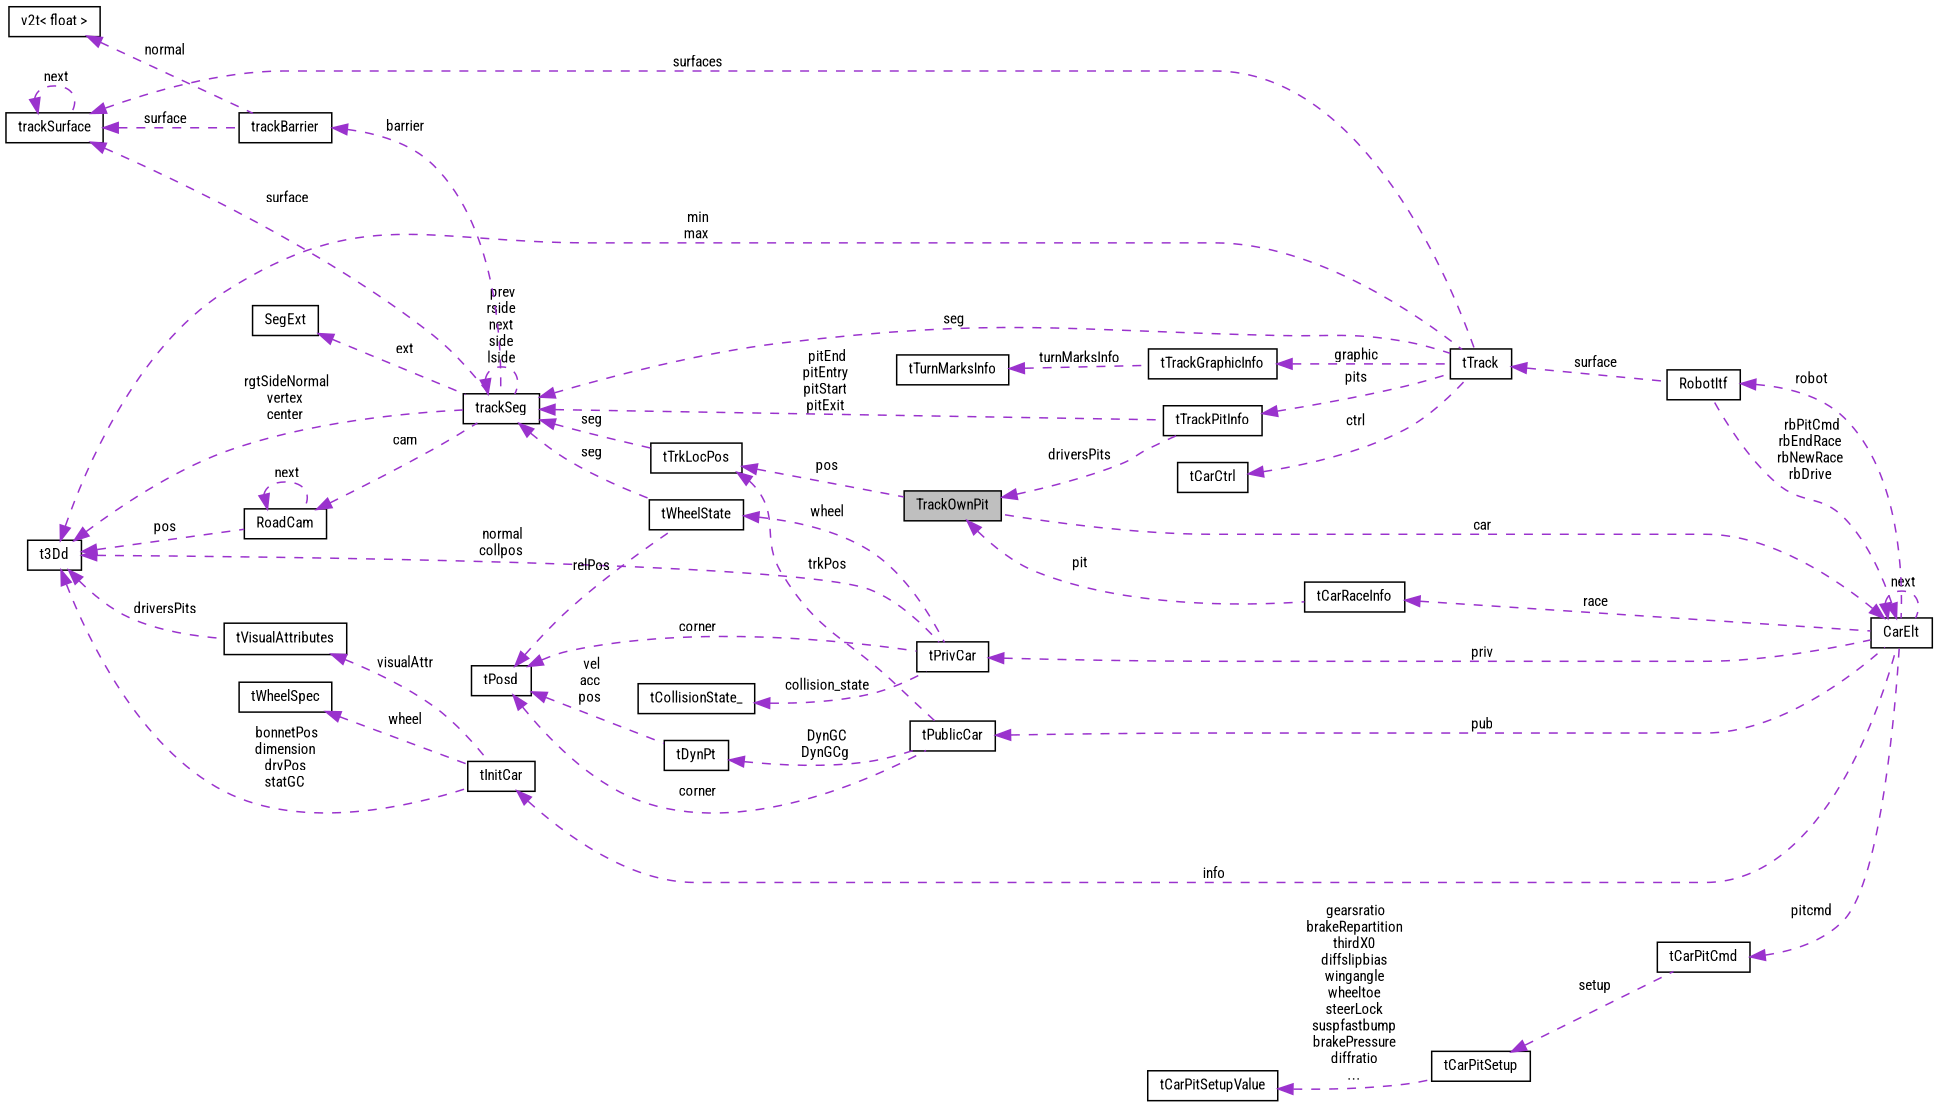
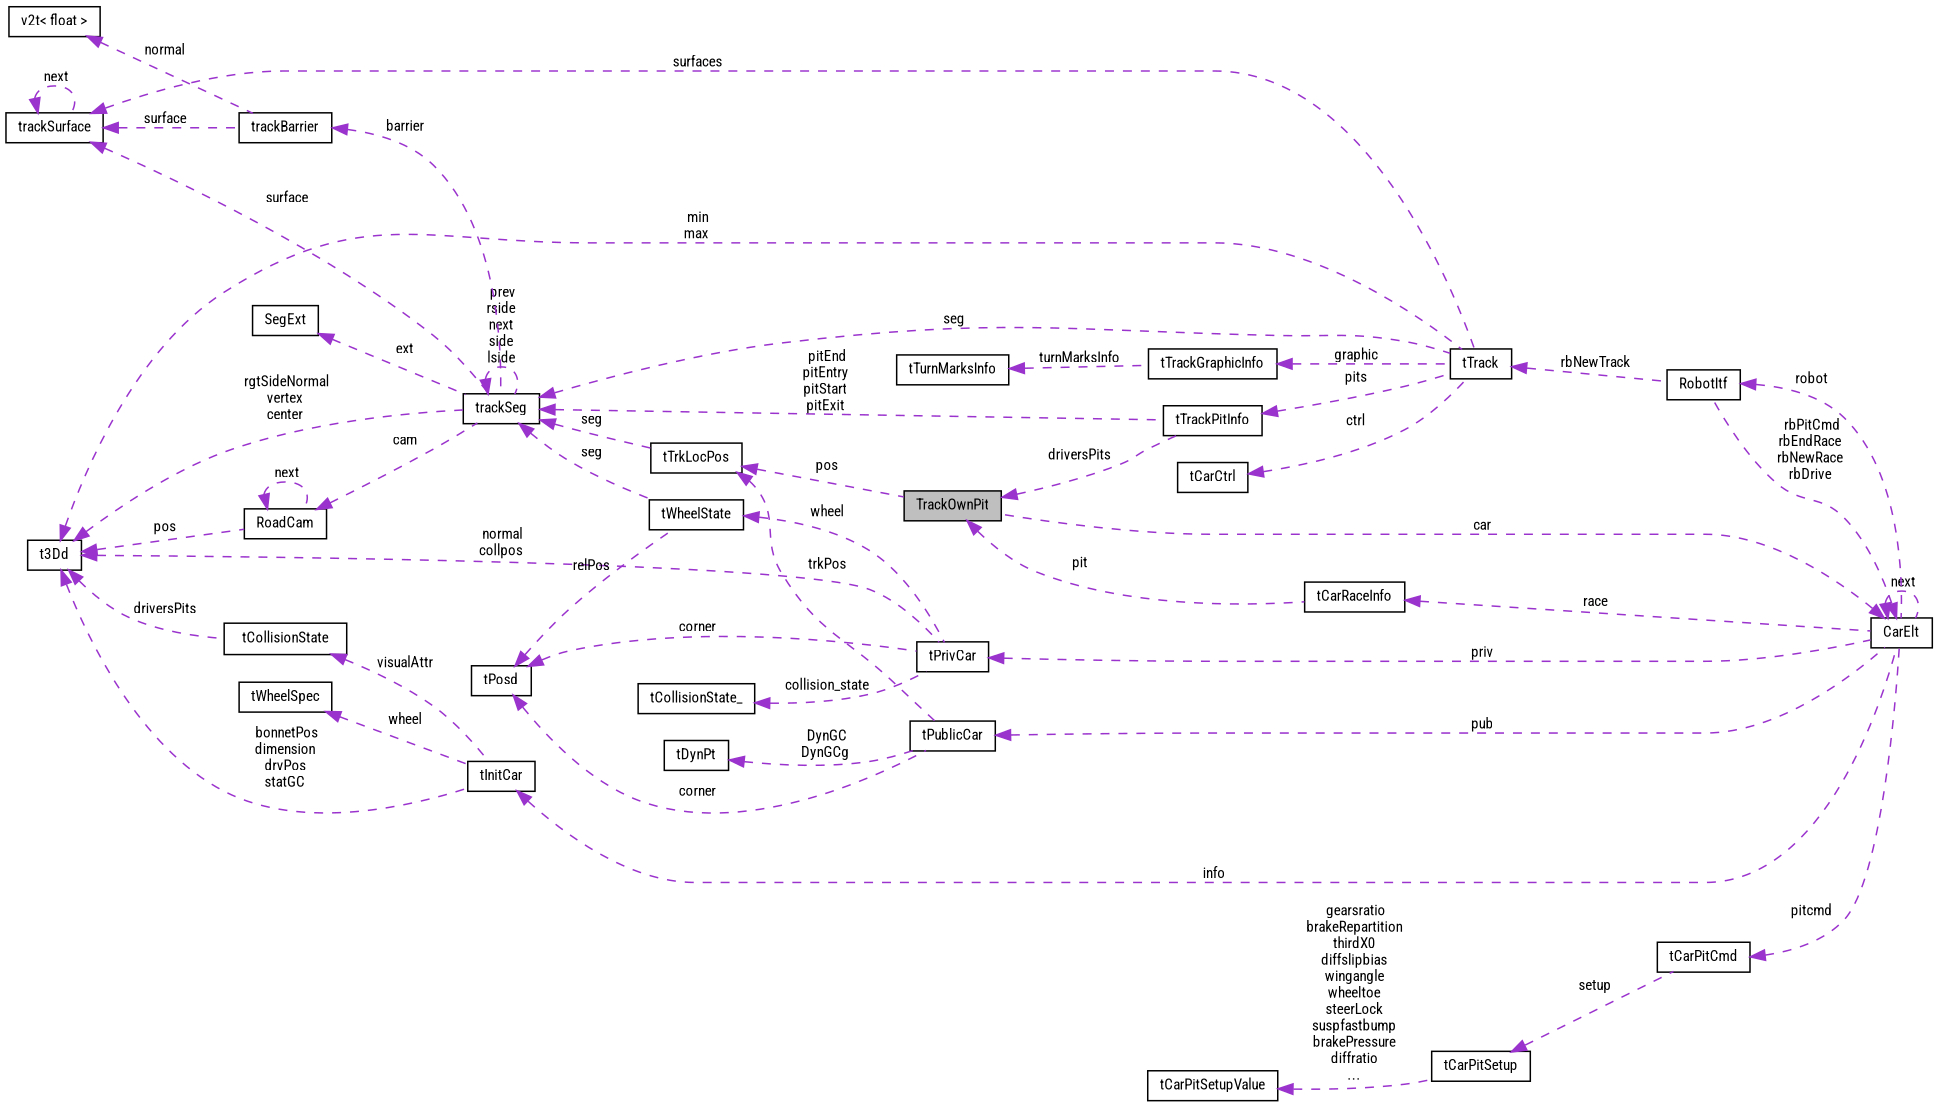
edge "RobotItf" -> "tTrack": label " surface" -> " rbNewTrack"
node "tVisualAttributes": label "tVisualAttributes" -> "tCollisionState"
edge "tDynPt" -> "tPosd": removed, label "vel acc pos"
